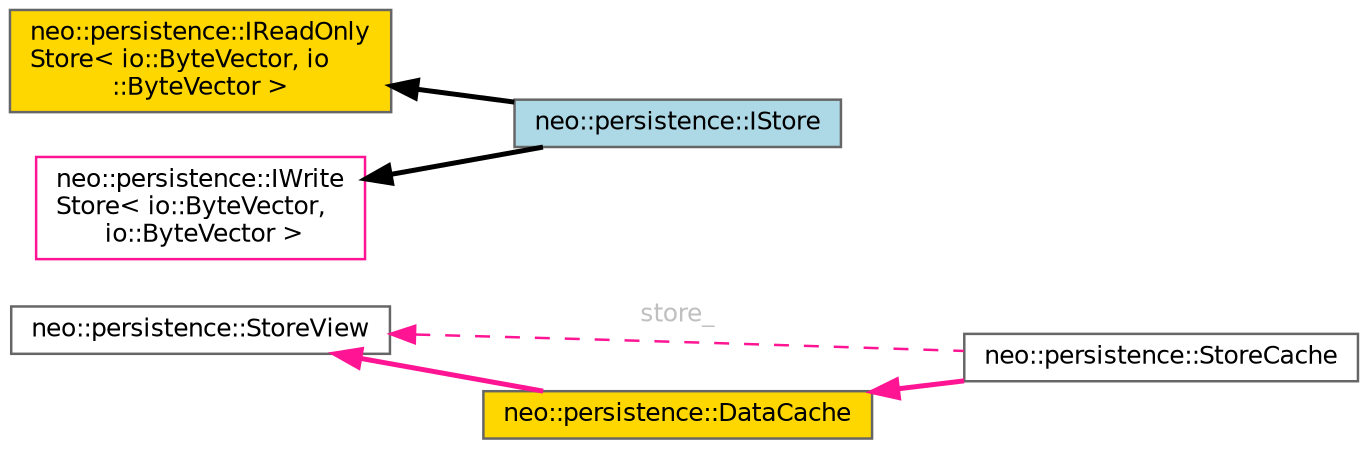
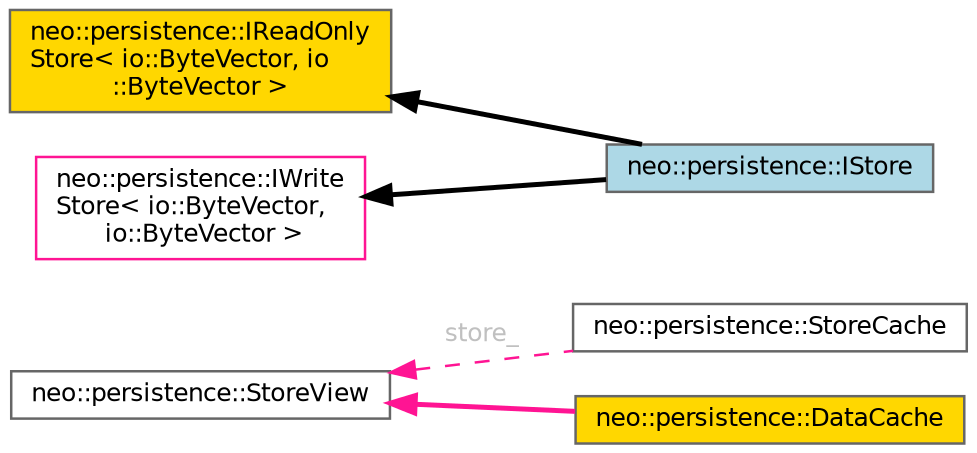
edge "neo::persistence::StoreCache" -> "neo::persistence::DataCache": removed
